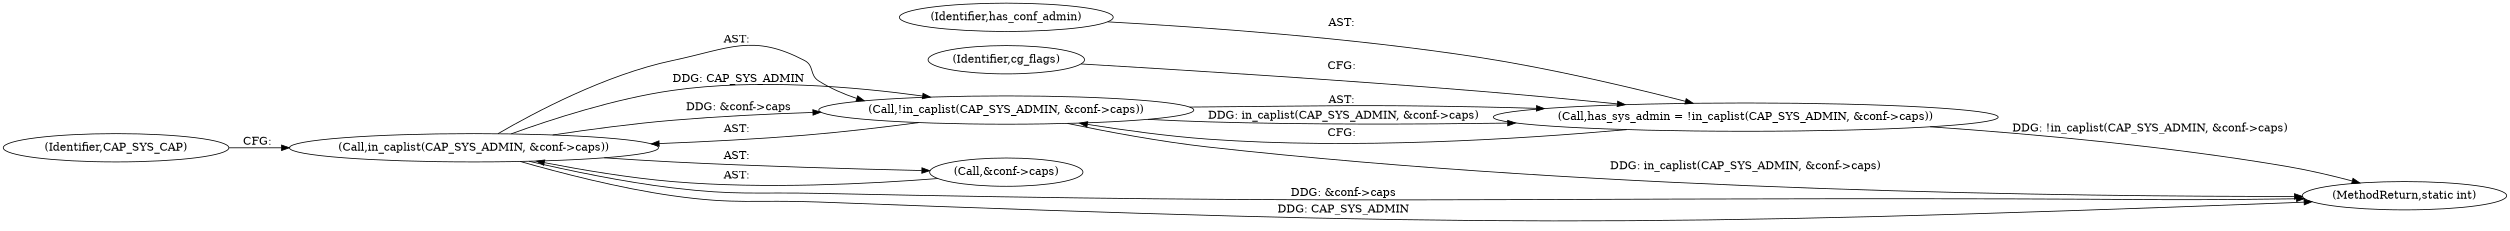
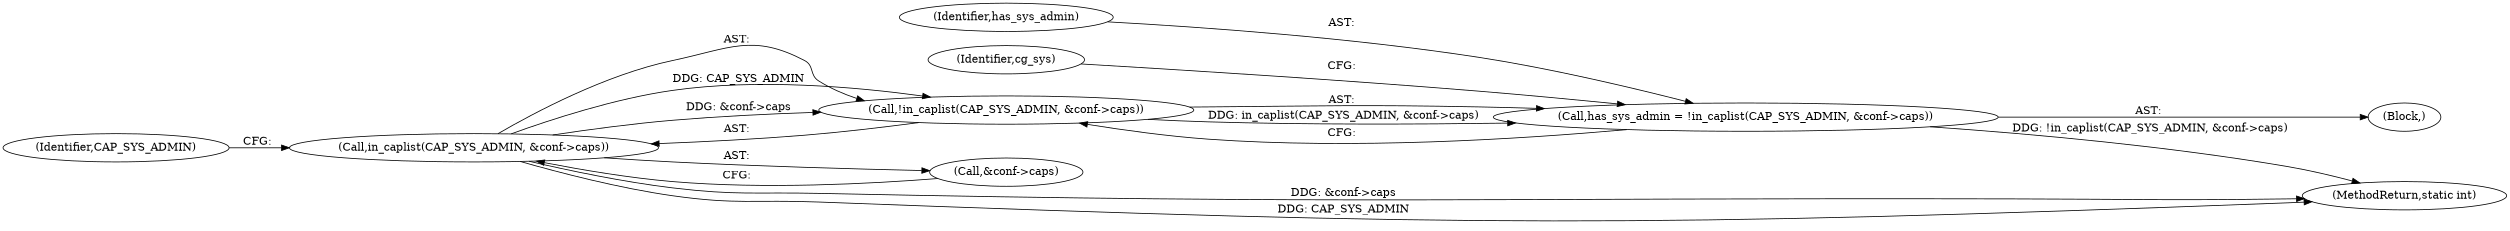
node "(Identifier,has_conf_admin)": label "(Identifier,has_conf_admin)" -> "(Identifier,has_sys_admin)"
node "(Identifier,cg_flags)": label "(Identifier,cg_flags)" -> "(Identifier,cg_sys)"
node "(Block,)": added
node "(Identifier,CAP_SYS_CAP)": label "(Identifier,CAP_SYS_CAP)" -> "(Identifier,CAP_SYS_ADMIN)"
edge "(Call,&conf->caps)" -> "(Call,in_caplist(CAP_SYS_ADMIN, &conf->caps))": label "AST: " -> "CFG: "
edge "(Call,!in_caplist(CAP_SYS_ADMIN, &conf->caps))" -> "(MethodReturn,static int)": removed, label "DDG: in_caplist(CAP_SYS_ADMIN, &conf->caps)"
